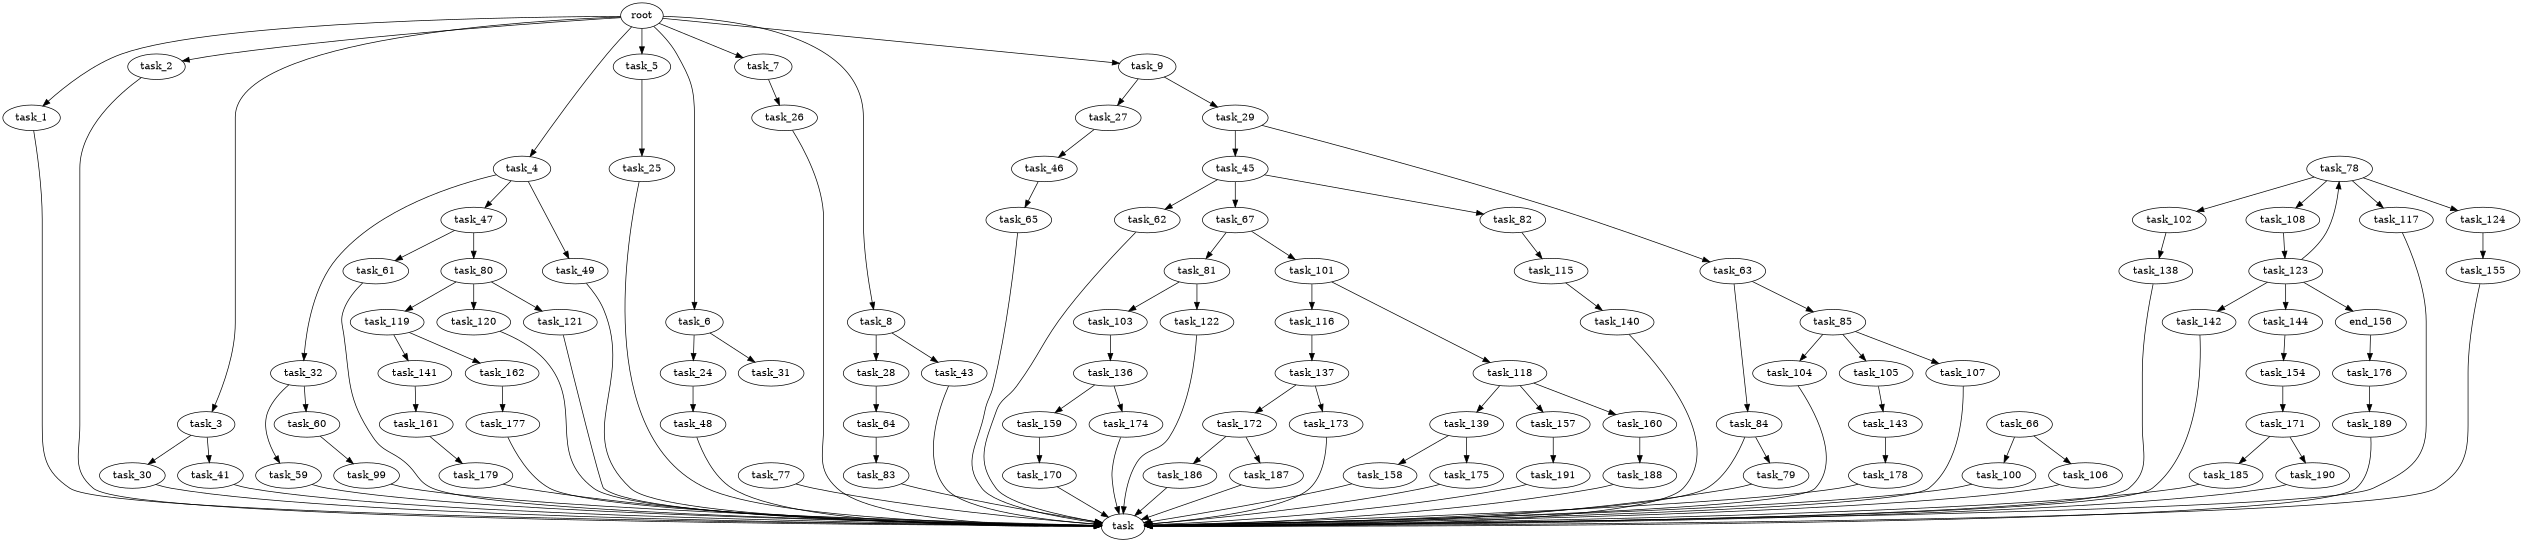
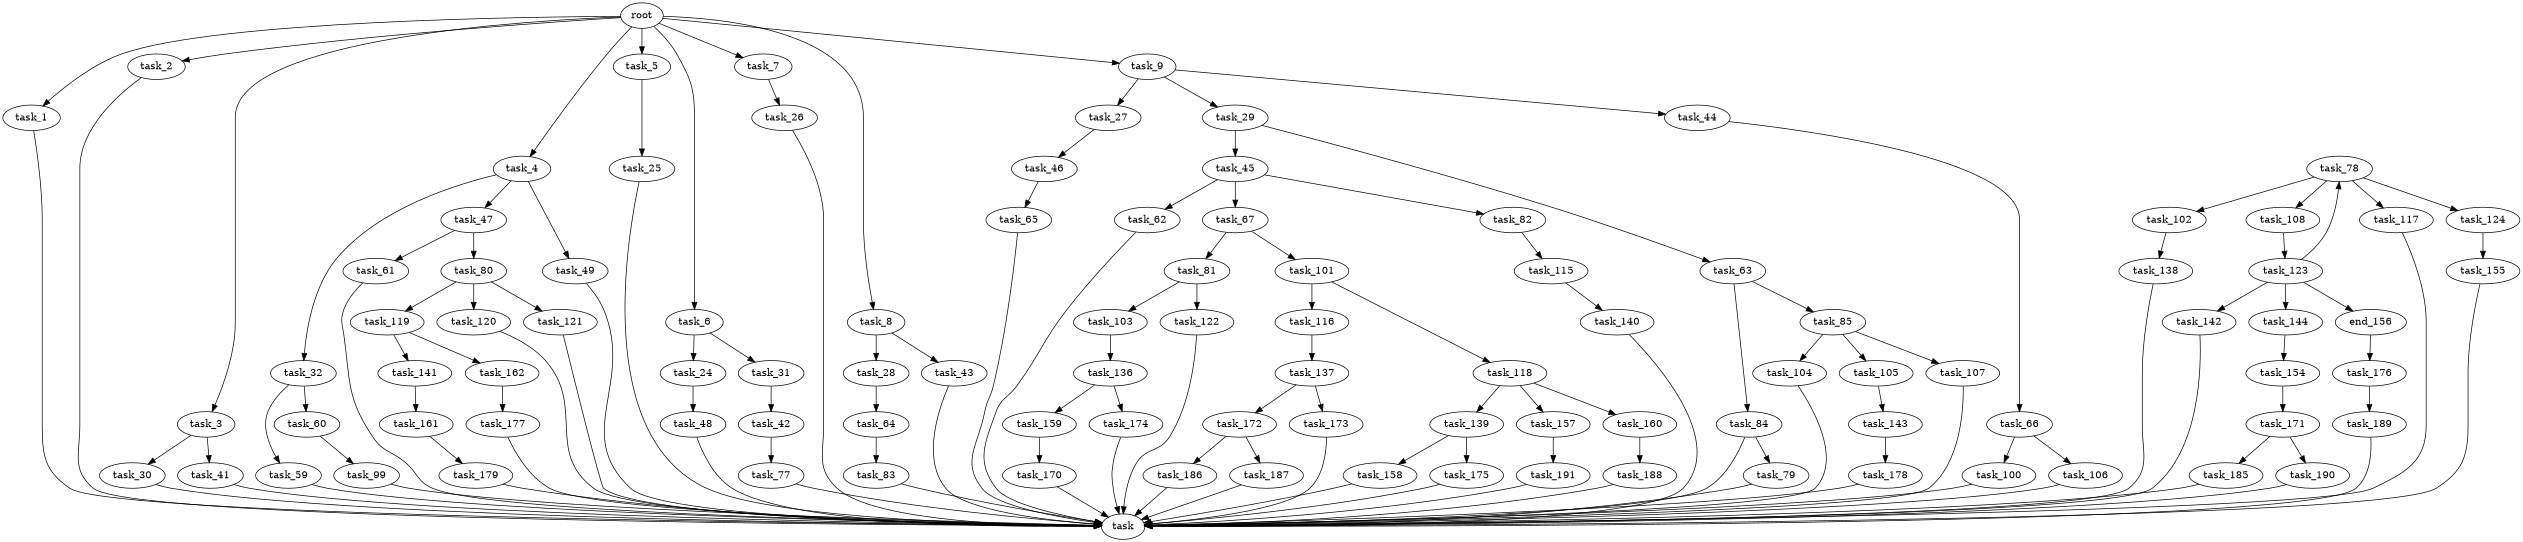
node "task_44": added
node "task_42": added
